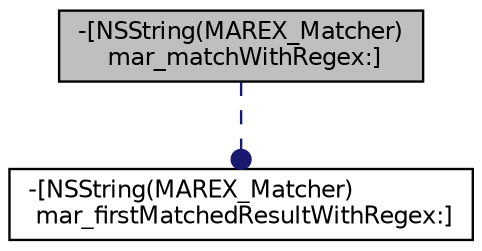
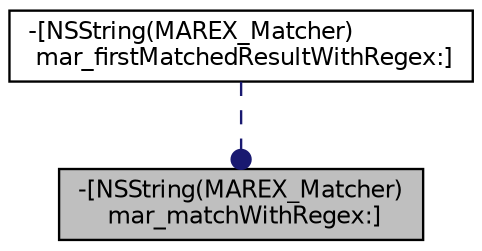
edge "-[NSString(MAREX_Matcher) mar_matchWithRegex:]" -> "-[NSString(MAREX_Matcher) mar_firstMatchedResultWithRegex:]": reversed
